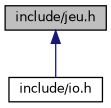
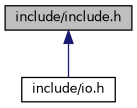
node "include/jeu.h": label "include/jeu.h" -> "include/include.h"
